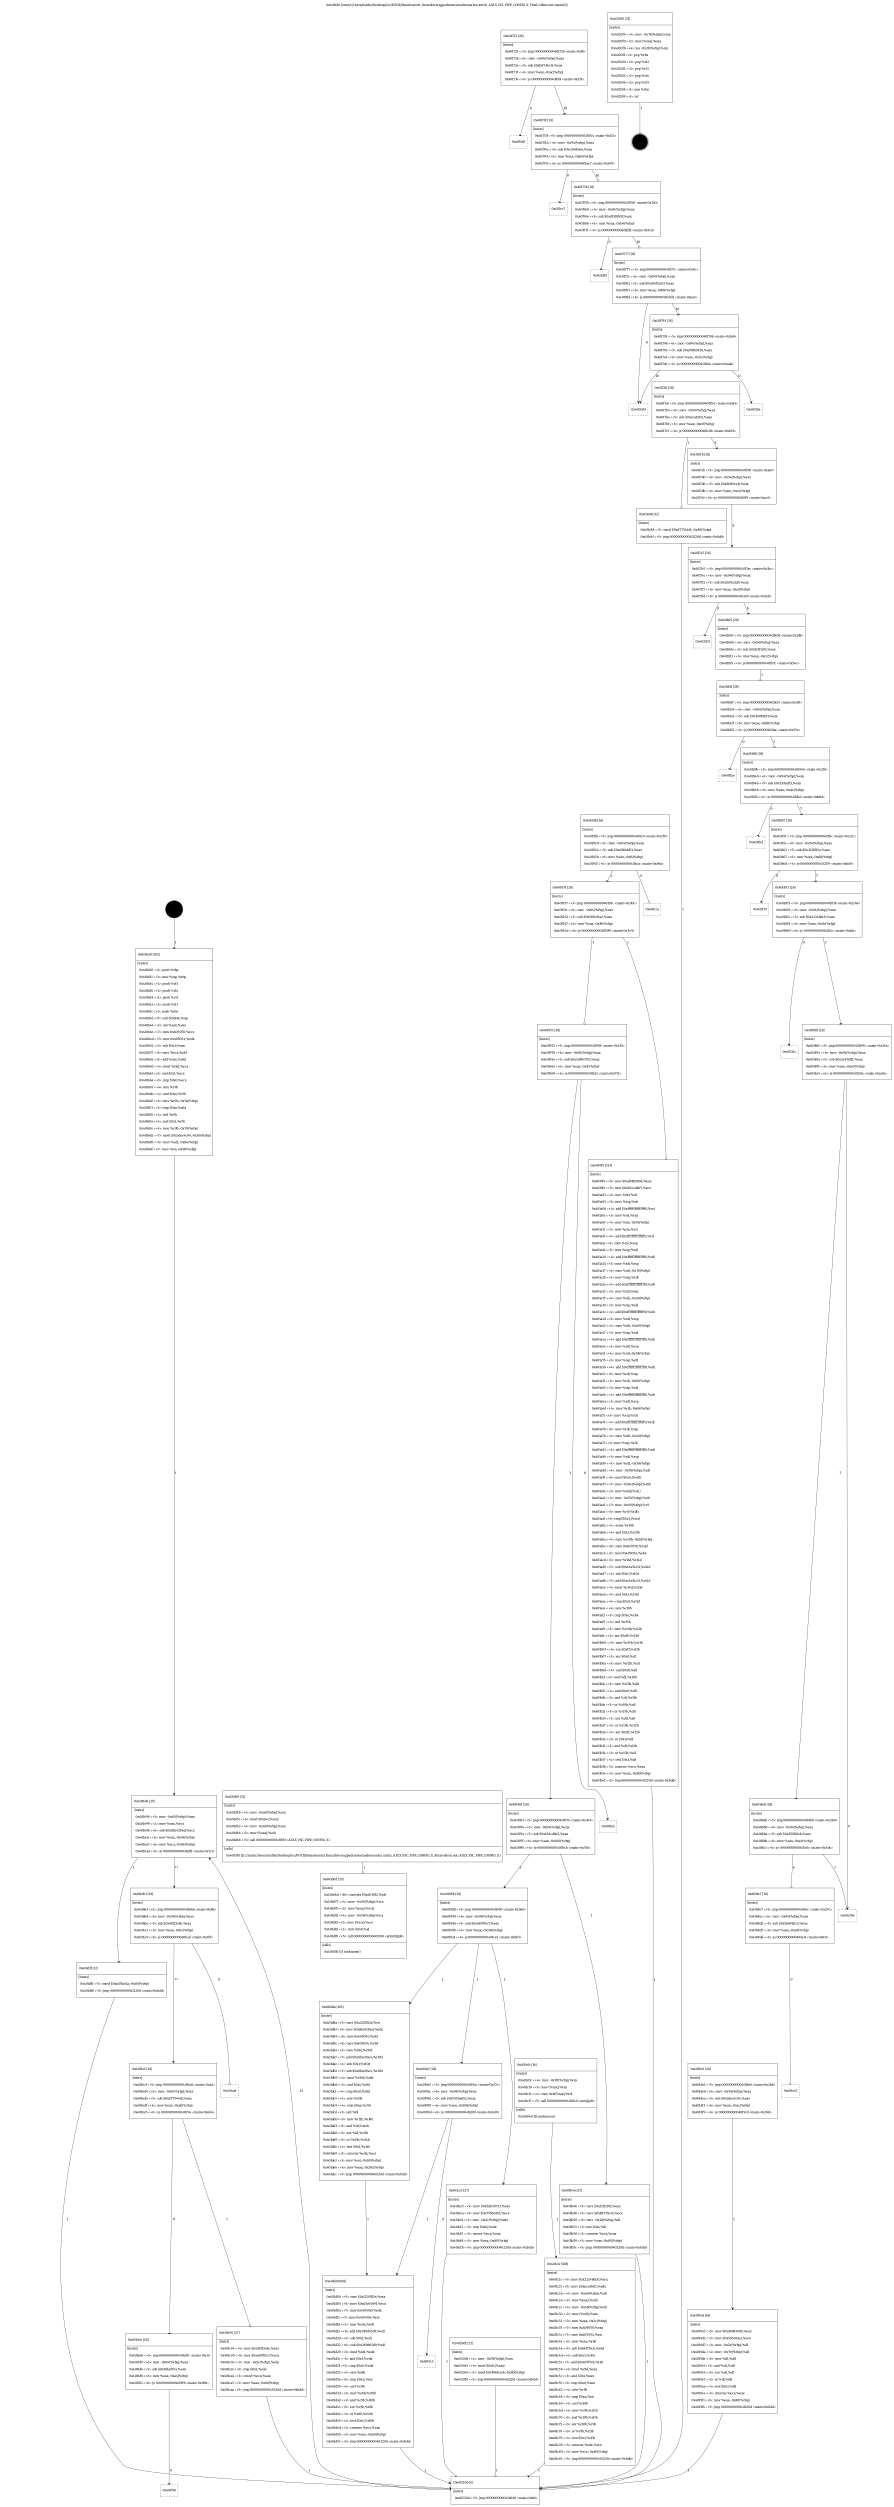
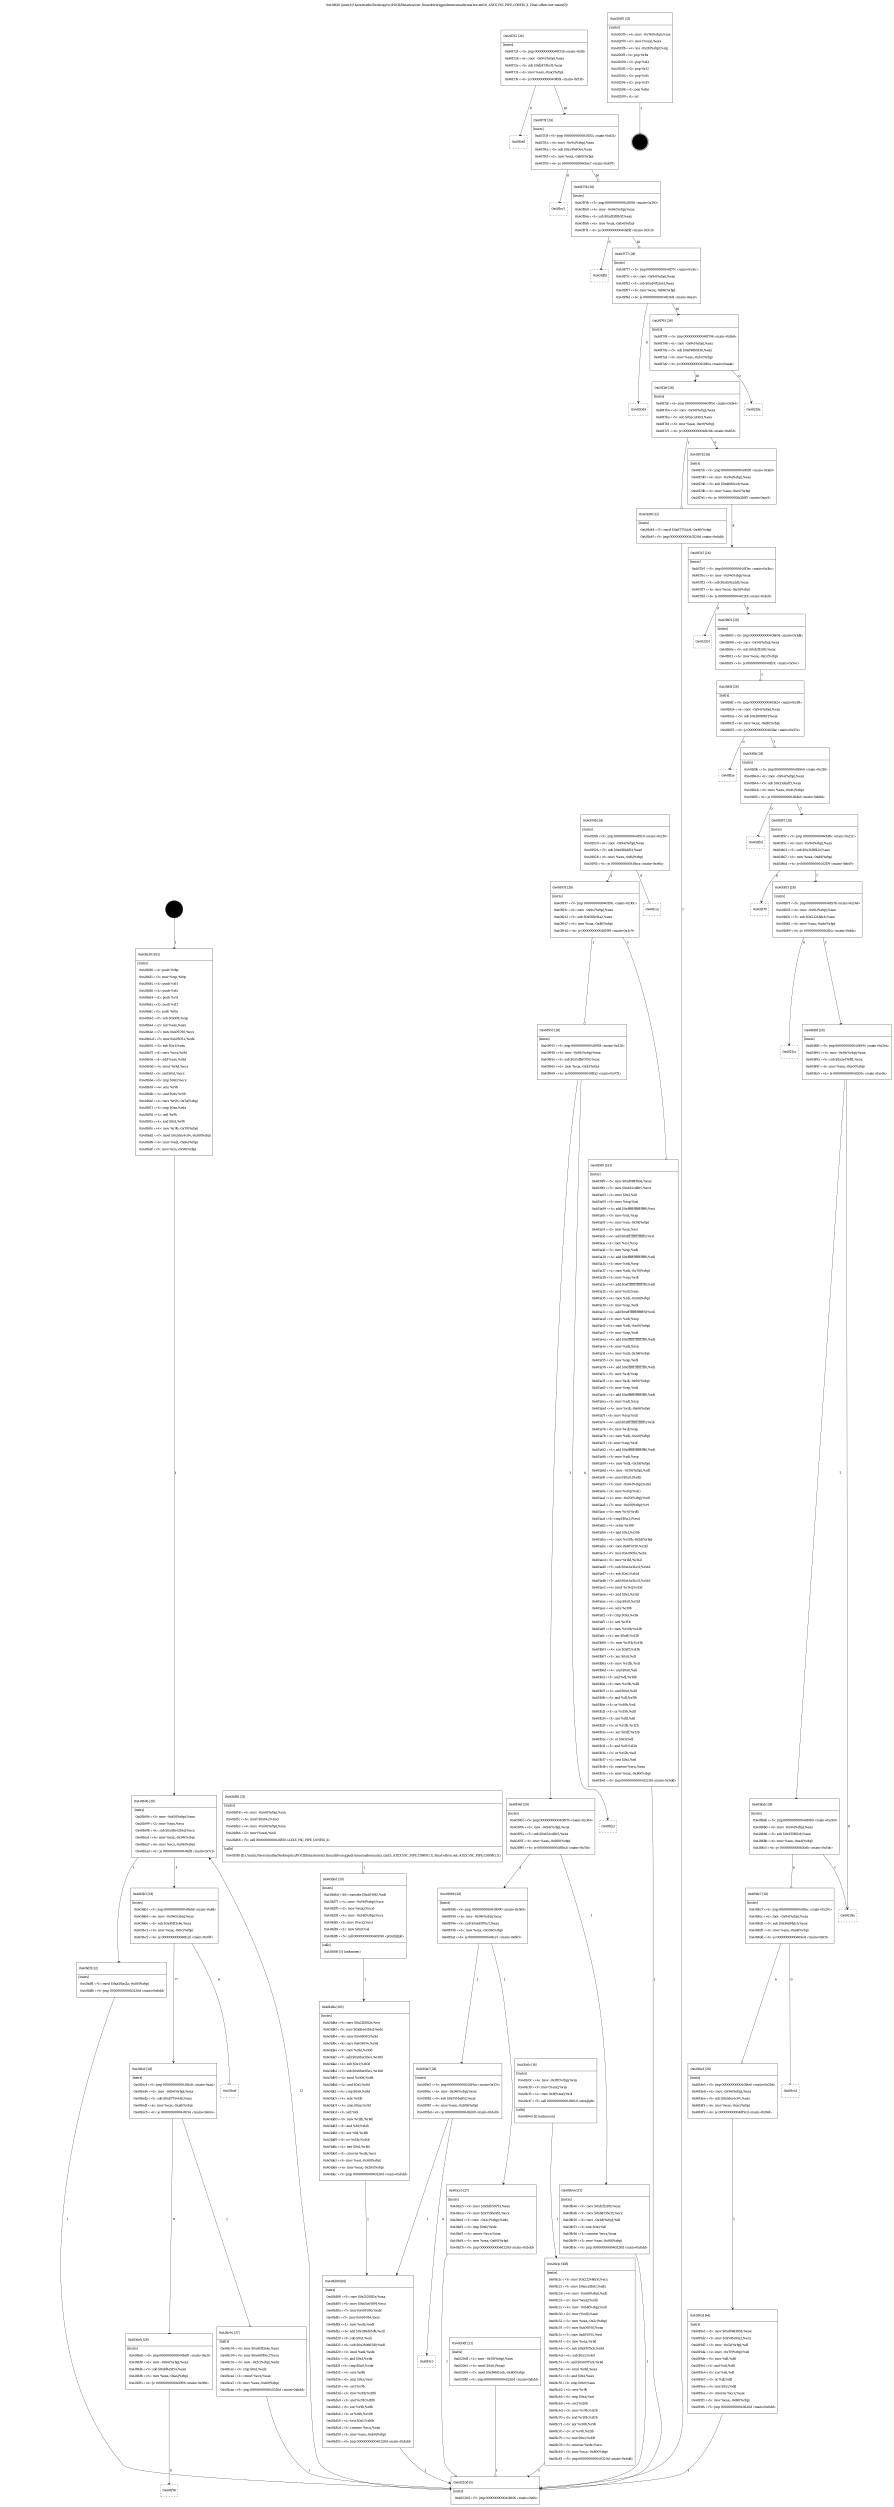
edge "0x401793 [28]" -> "0x4020d3": now "0x401793 [28]" -> "0x4017af [28]"
edge "0x401696 [29]" -> "0x4016b3 [28]": label " 12" -> " 3"
edge "0x40198b [28]" -> "0x401d8a [103]": now "0x401d6d [29]" -> "0x401d8a [103]"
edge "0x4018c7 [28]" -> "0x4018e3 [28]": added, label "6"
